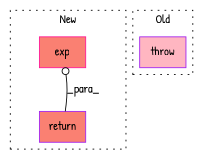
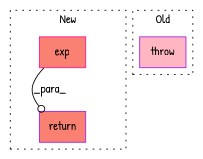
edge "return" -> "exp": reversed
